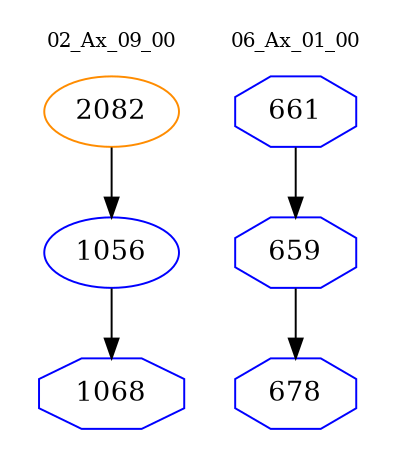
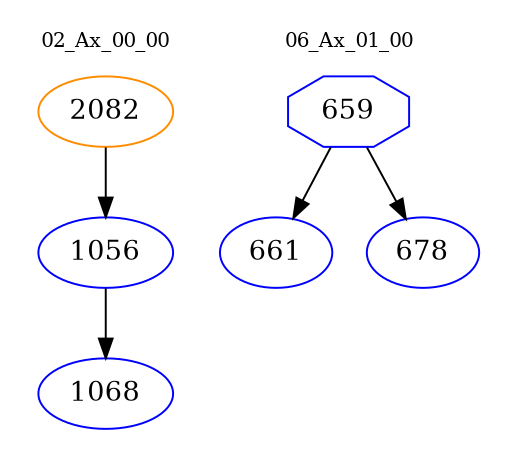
cluster "02_Ax_09_00": label "02_Ax_09_00" -> "02_Ax_00_00"
node "661": shape octagon -> ellipse
edge "661" -> "659": reversed
node "1068": shape octagon -> ellipse
node "678": shape octagon -> ellipse
